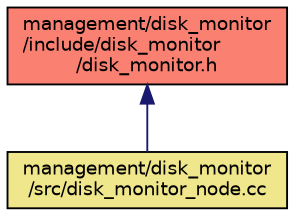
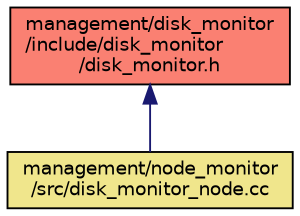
node "management/disk_monitor /src/disk_monitor_node.cc": label "management/disk_monitor /src/disk_monitor_node.cc" -> "management/node_monitor /src/disk_monitor_node.cc"
